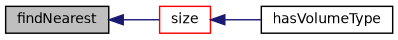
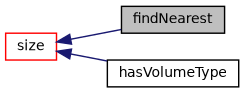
edge "size" -> "findNearest": reversed
